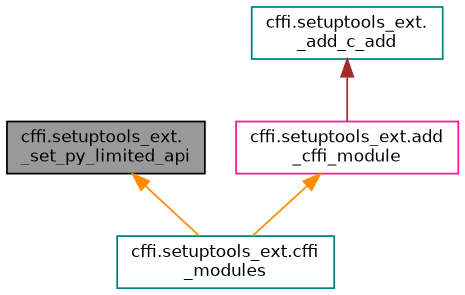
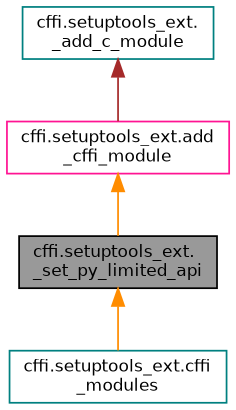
node "cffi.setuptools_ext. _add_c_add": label "cffi.setuptools_ext. _add_c_add" -> "cffi.setuptools_ext. _add_c_module"
edge "cffi.setuptools_ext.cffi _modules" -> "cffi.setuptools_ext.add _cffi_module": now "cffi.setuptools_ext. _set_py_limited_api" -> "cffi.setuptools_ext.add _cffi_module"
